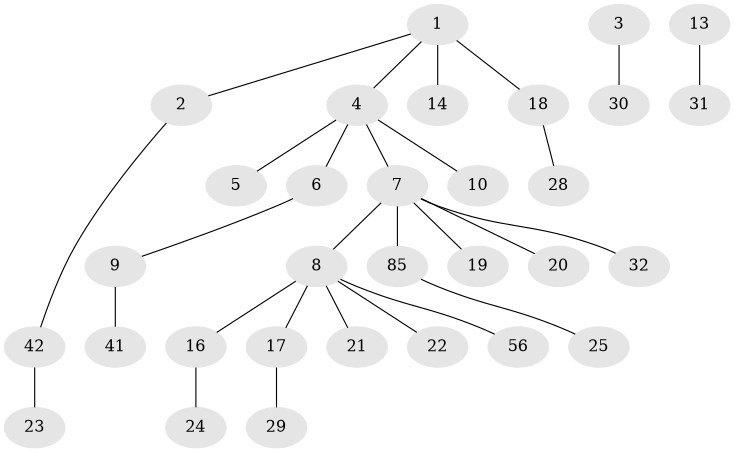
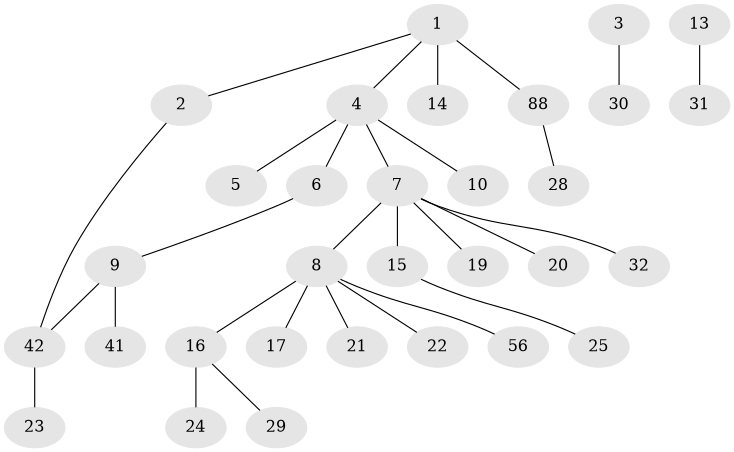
node "18": label "18" -> "88"
node "85": label "85" -> "15"
edge "9" -- "42": added
edge "17" -- "29": now "16" -- "29"
